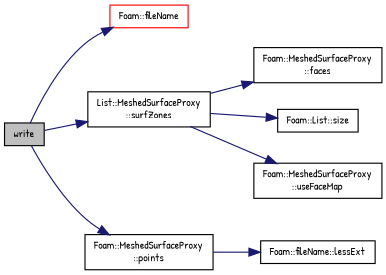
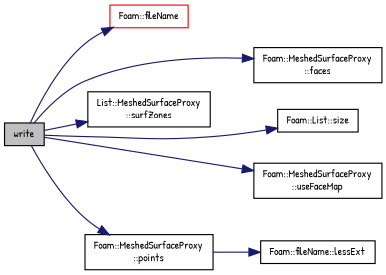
edge "List::MeshedSurfaceProxy ::surfZones" -> "Foam::MeshedSurfaceProxy ::faces": now "write" -> "Foam::MeshedSurfaceProxy ::faces"
edge "List::MeshedSurfaceProxy ::surfZones" -> "Foam::List::size": now "write" -> "Foam::List::size"
edge "List::MeshedSurfaceProxy ::surfZones" -> "Foam::MeshedSurfaceProxy ::useFaceMap": now "write" -> "Foam::MeshedSurfaceProxy ::useFaceMap"
